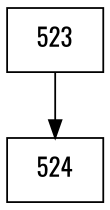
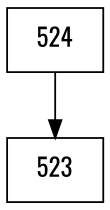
edge "523" -> "524": reversed
